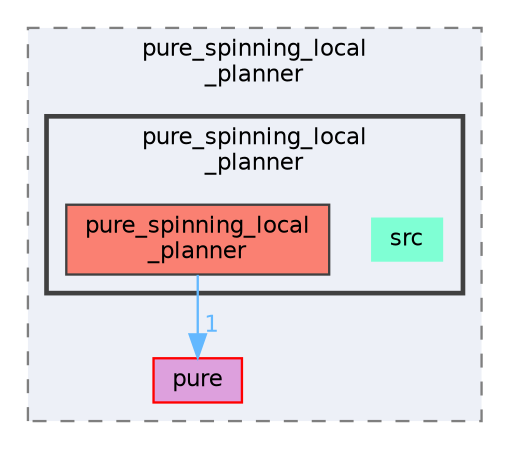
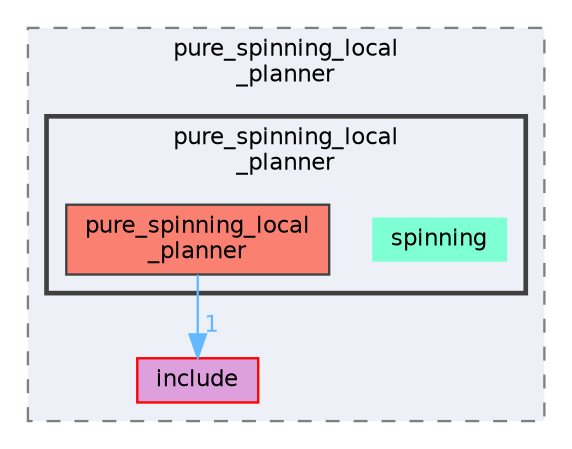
node "src": label "src" -> "spinning"
node "pure": label "pure" -> "include"
